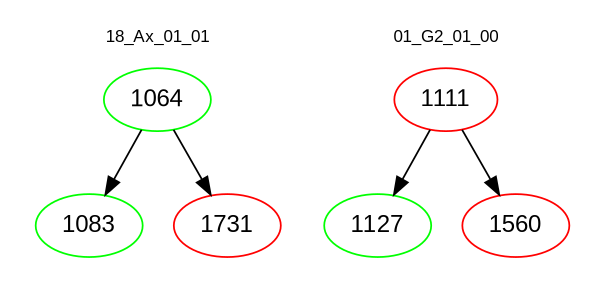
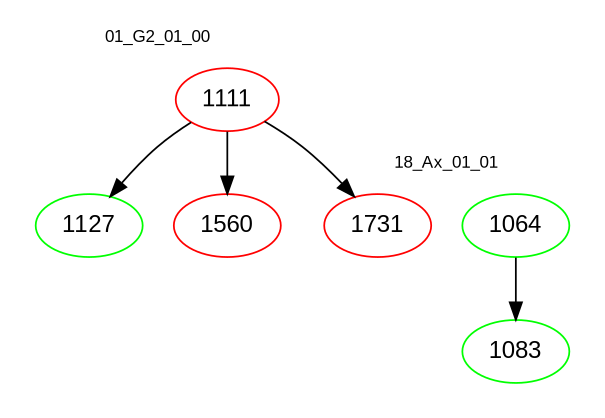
edge "1064" -> "1731": now "1111" -> "1731"
